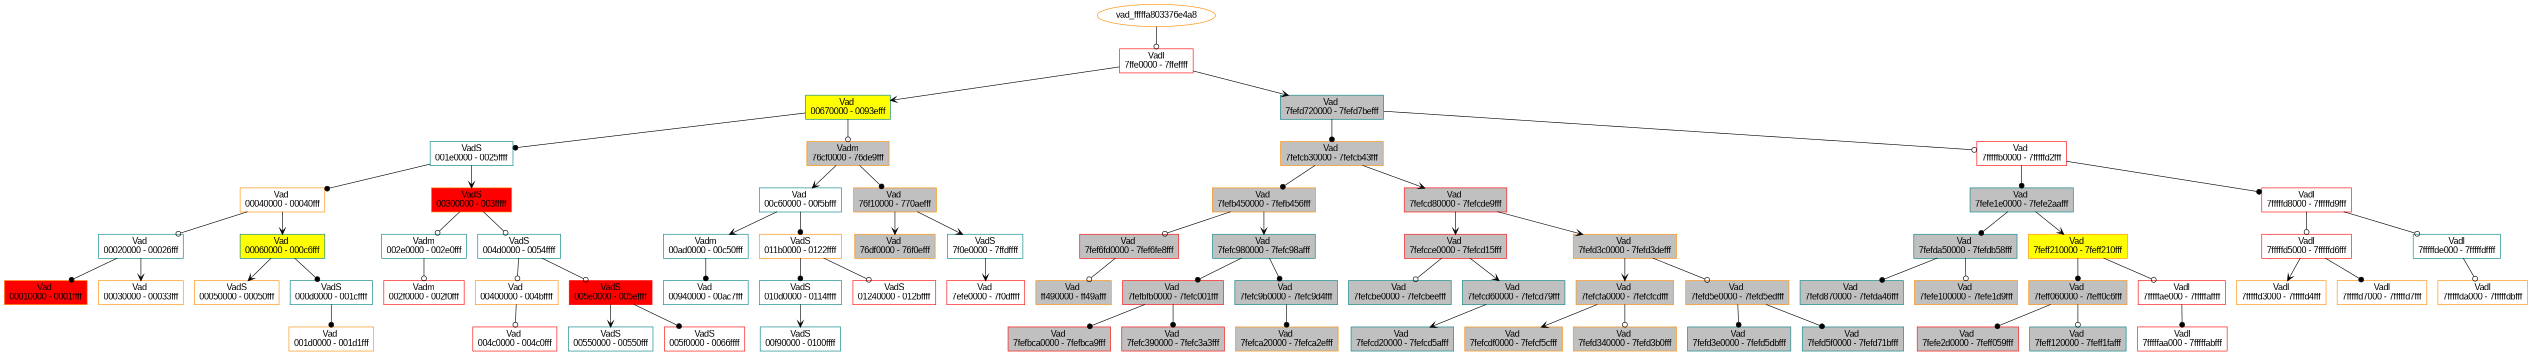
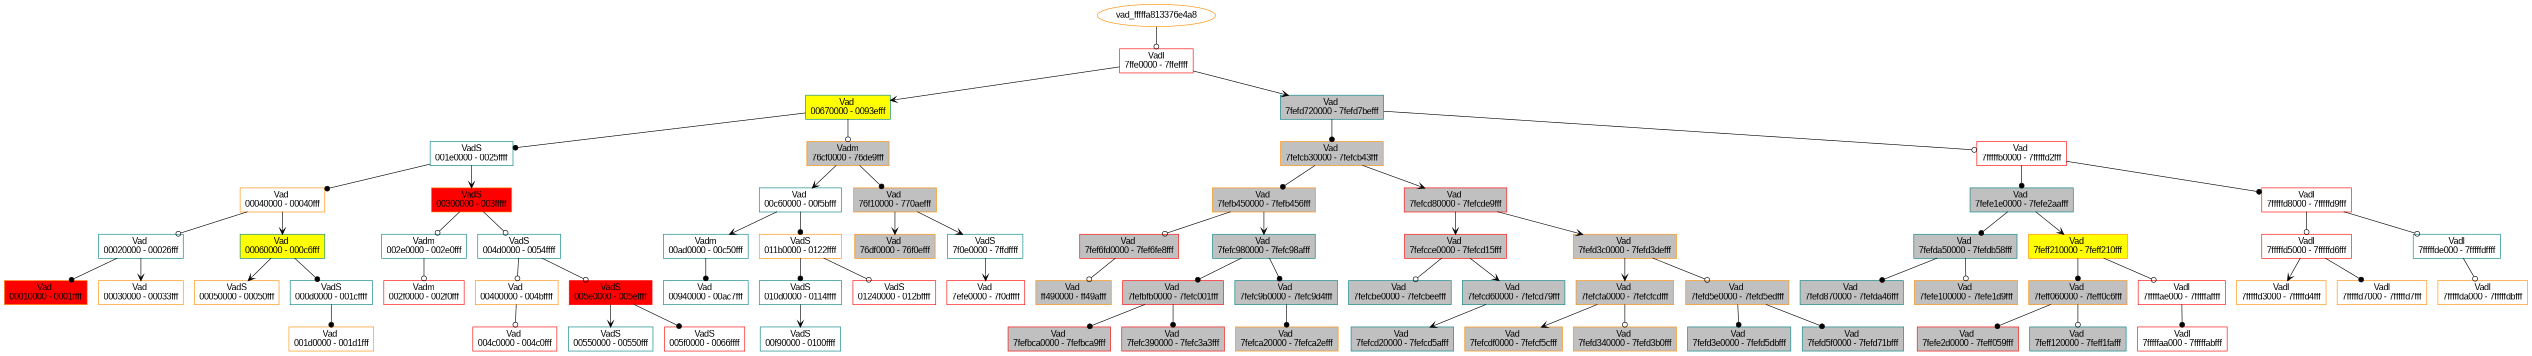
node "vad_fffffa803376e4a8": label "vad_fffffa803376e4a8" -> "vad_fffffa813376e4a8"
